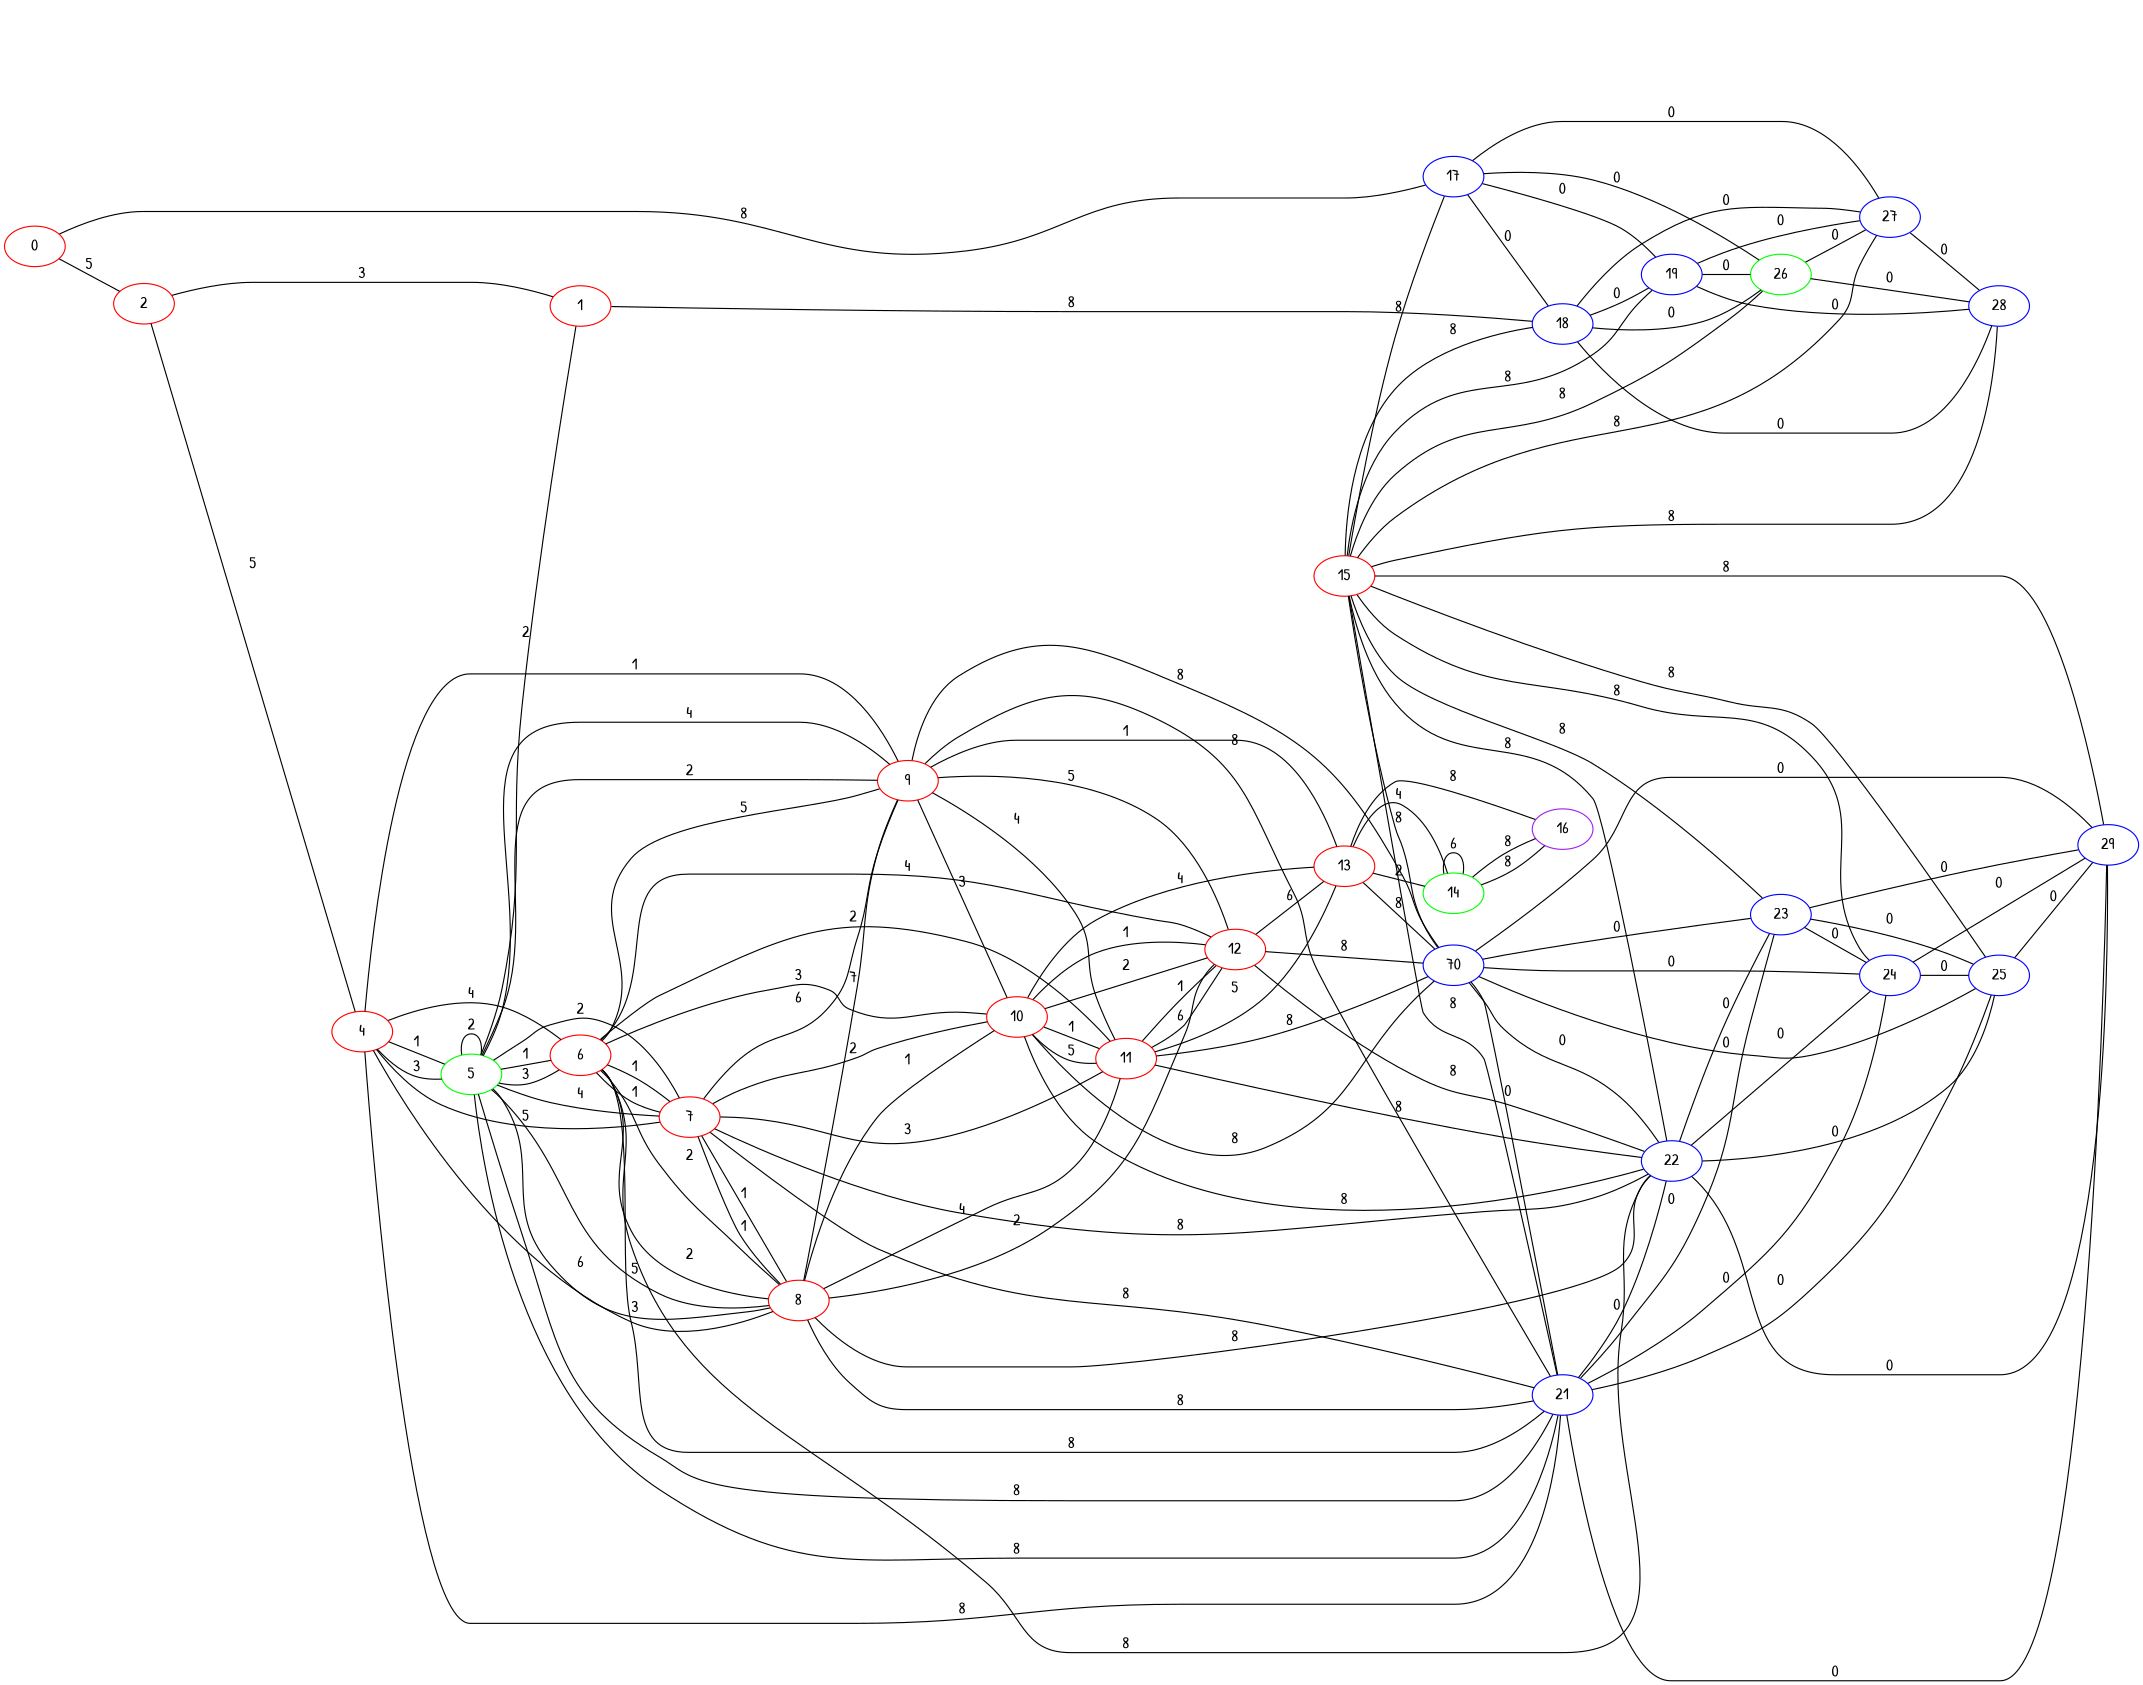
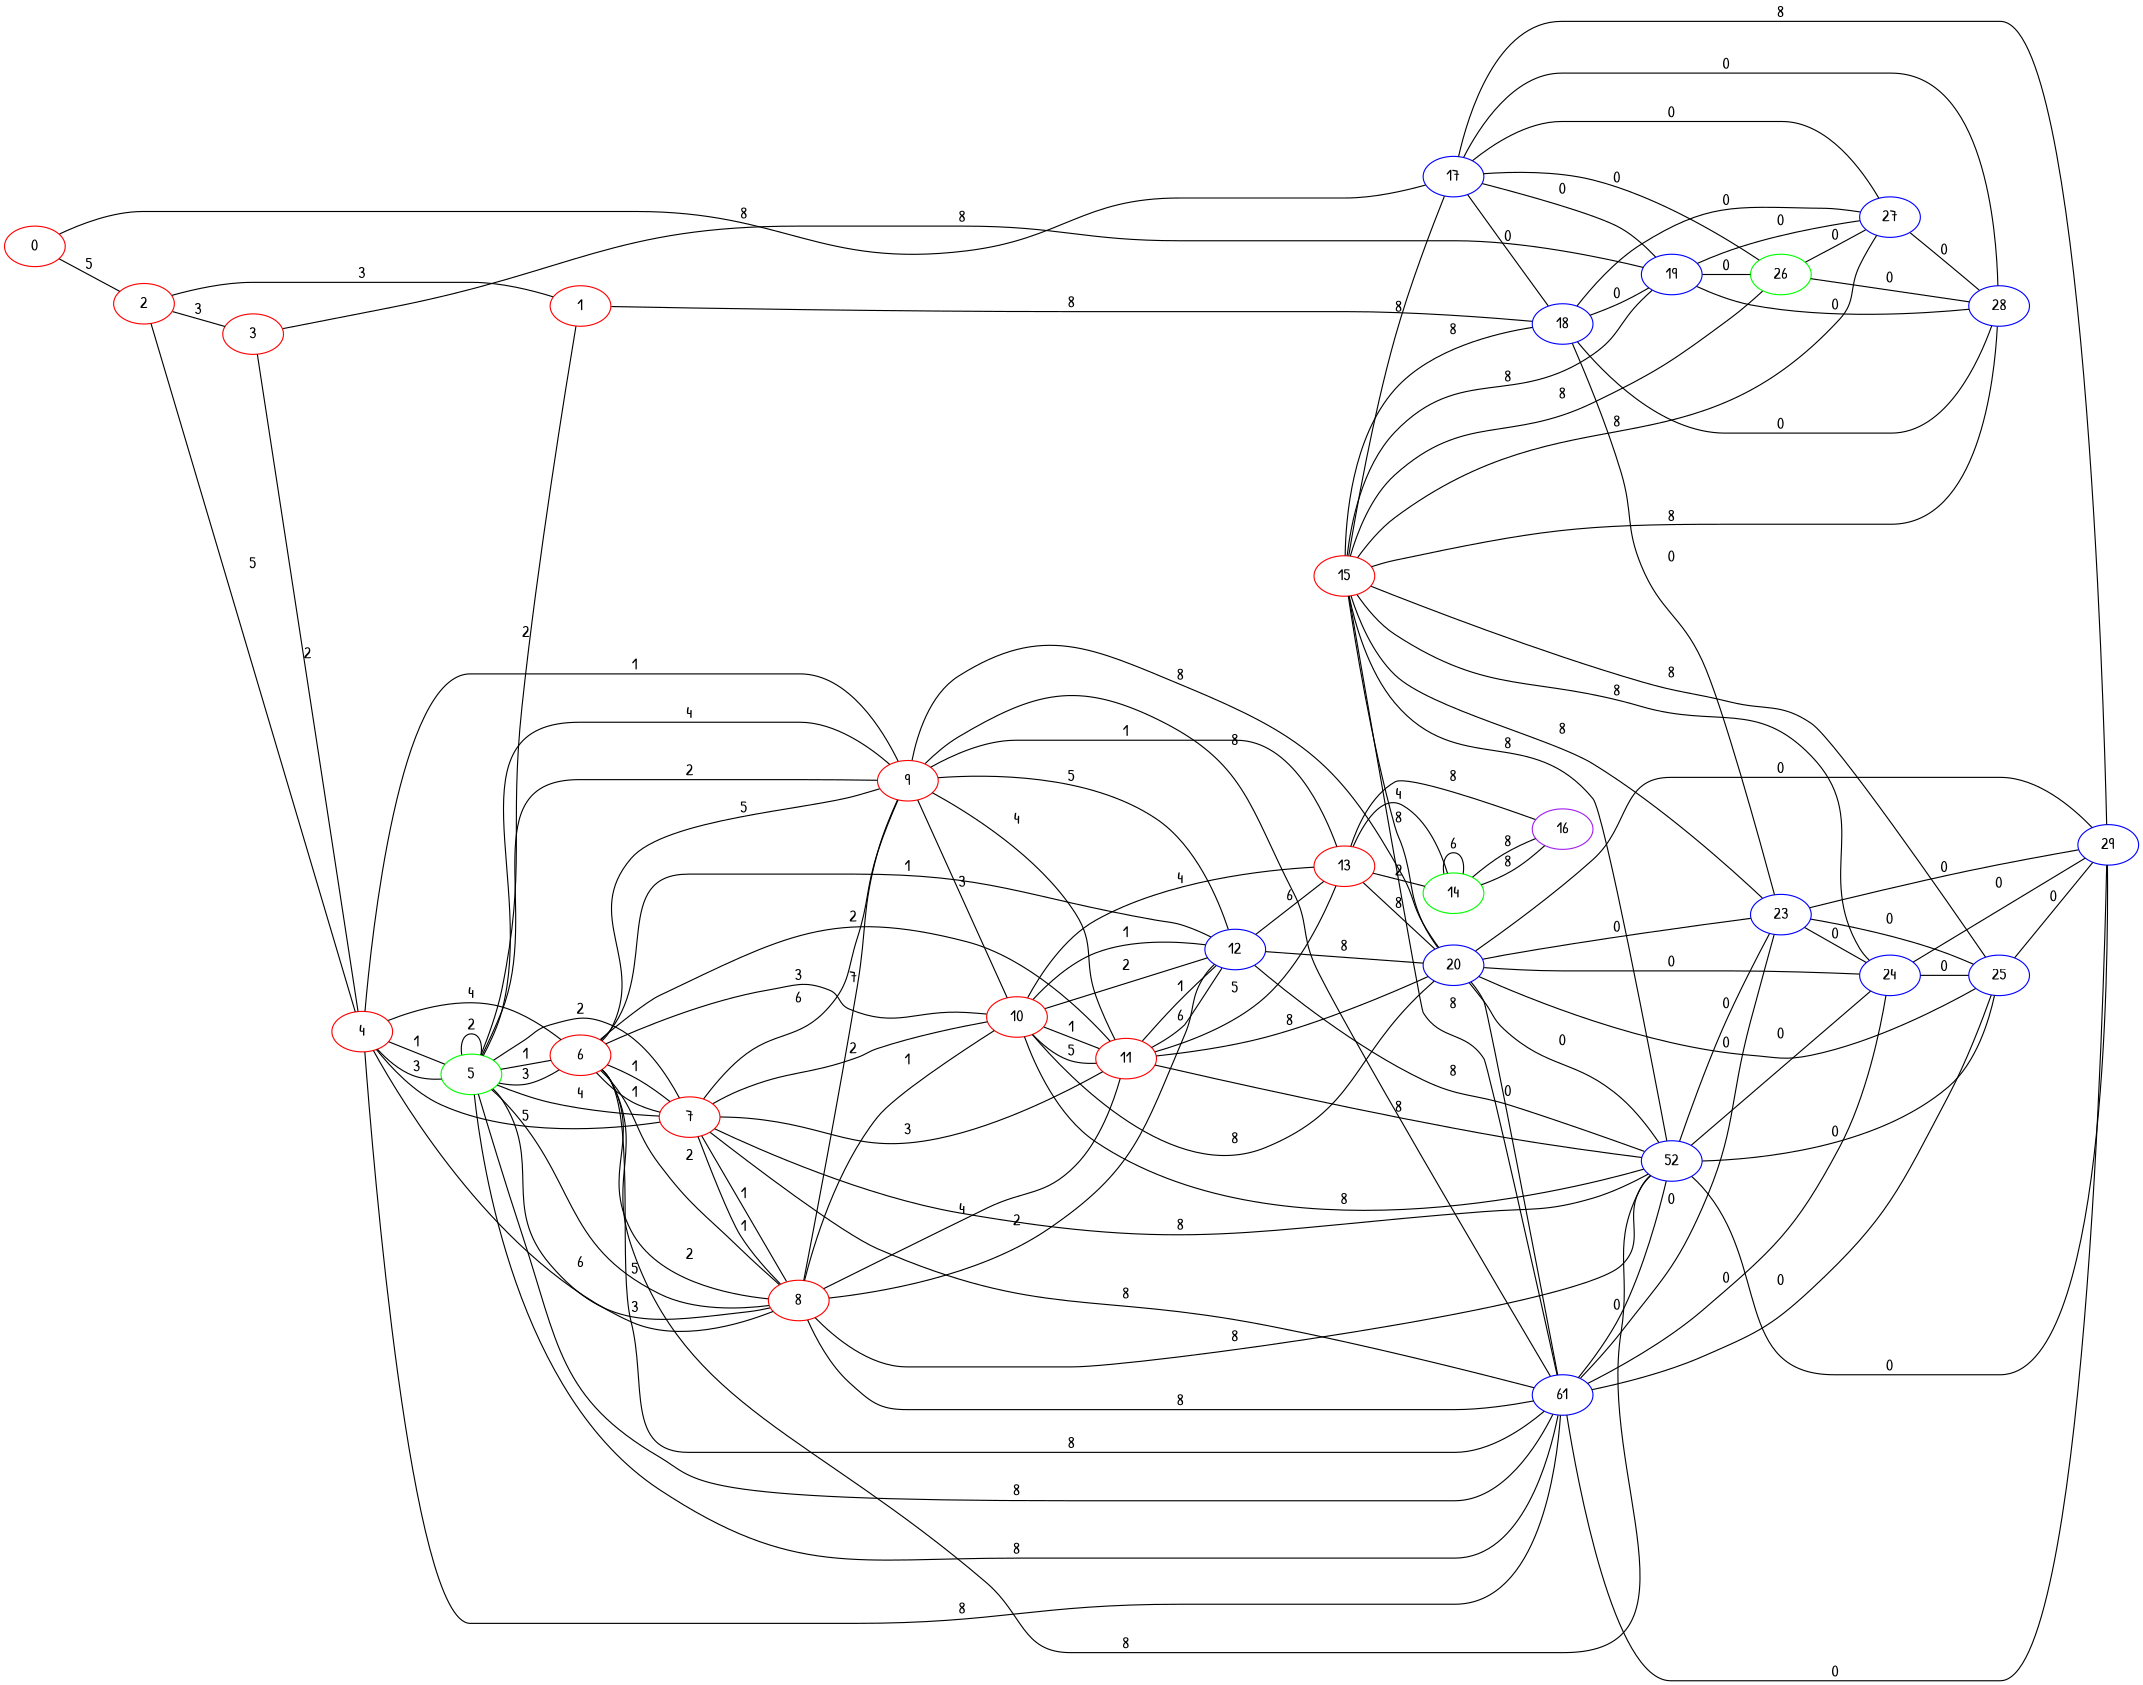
edge "17" -- "28": added, label "0"
edge "26" -- "18": now "23" -- "18"
node "3": added
edge "15" -- "29": now "17" -- "29"
edge "12" -- "6": label "4" -> "1"
node "12": color red -> blue
node "70": label "70" -> "20"
node "22": label "22" -> "52"
node "21": label "21" -> "61"
